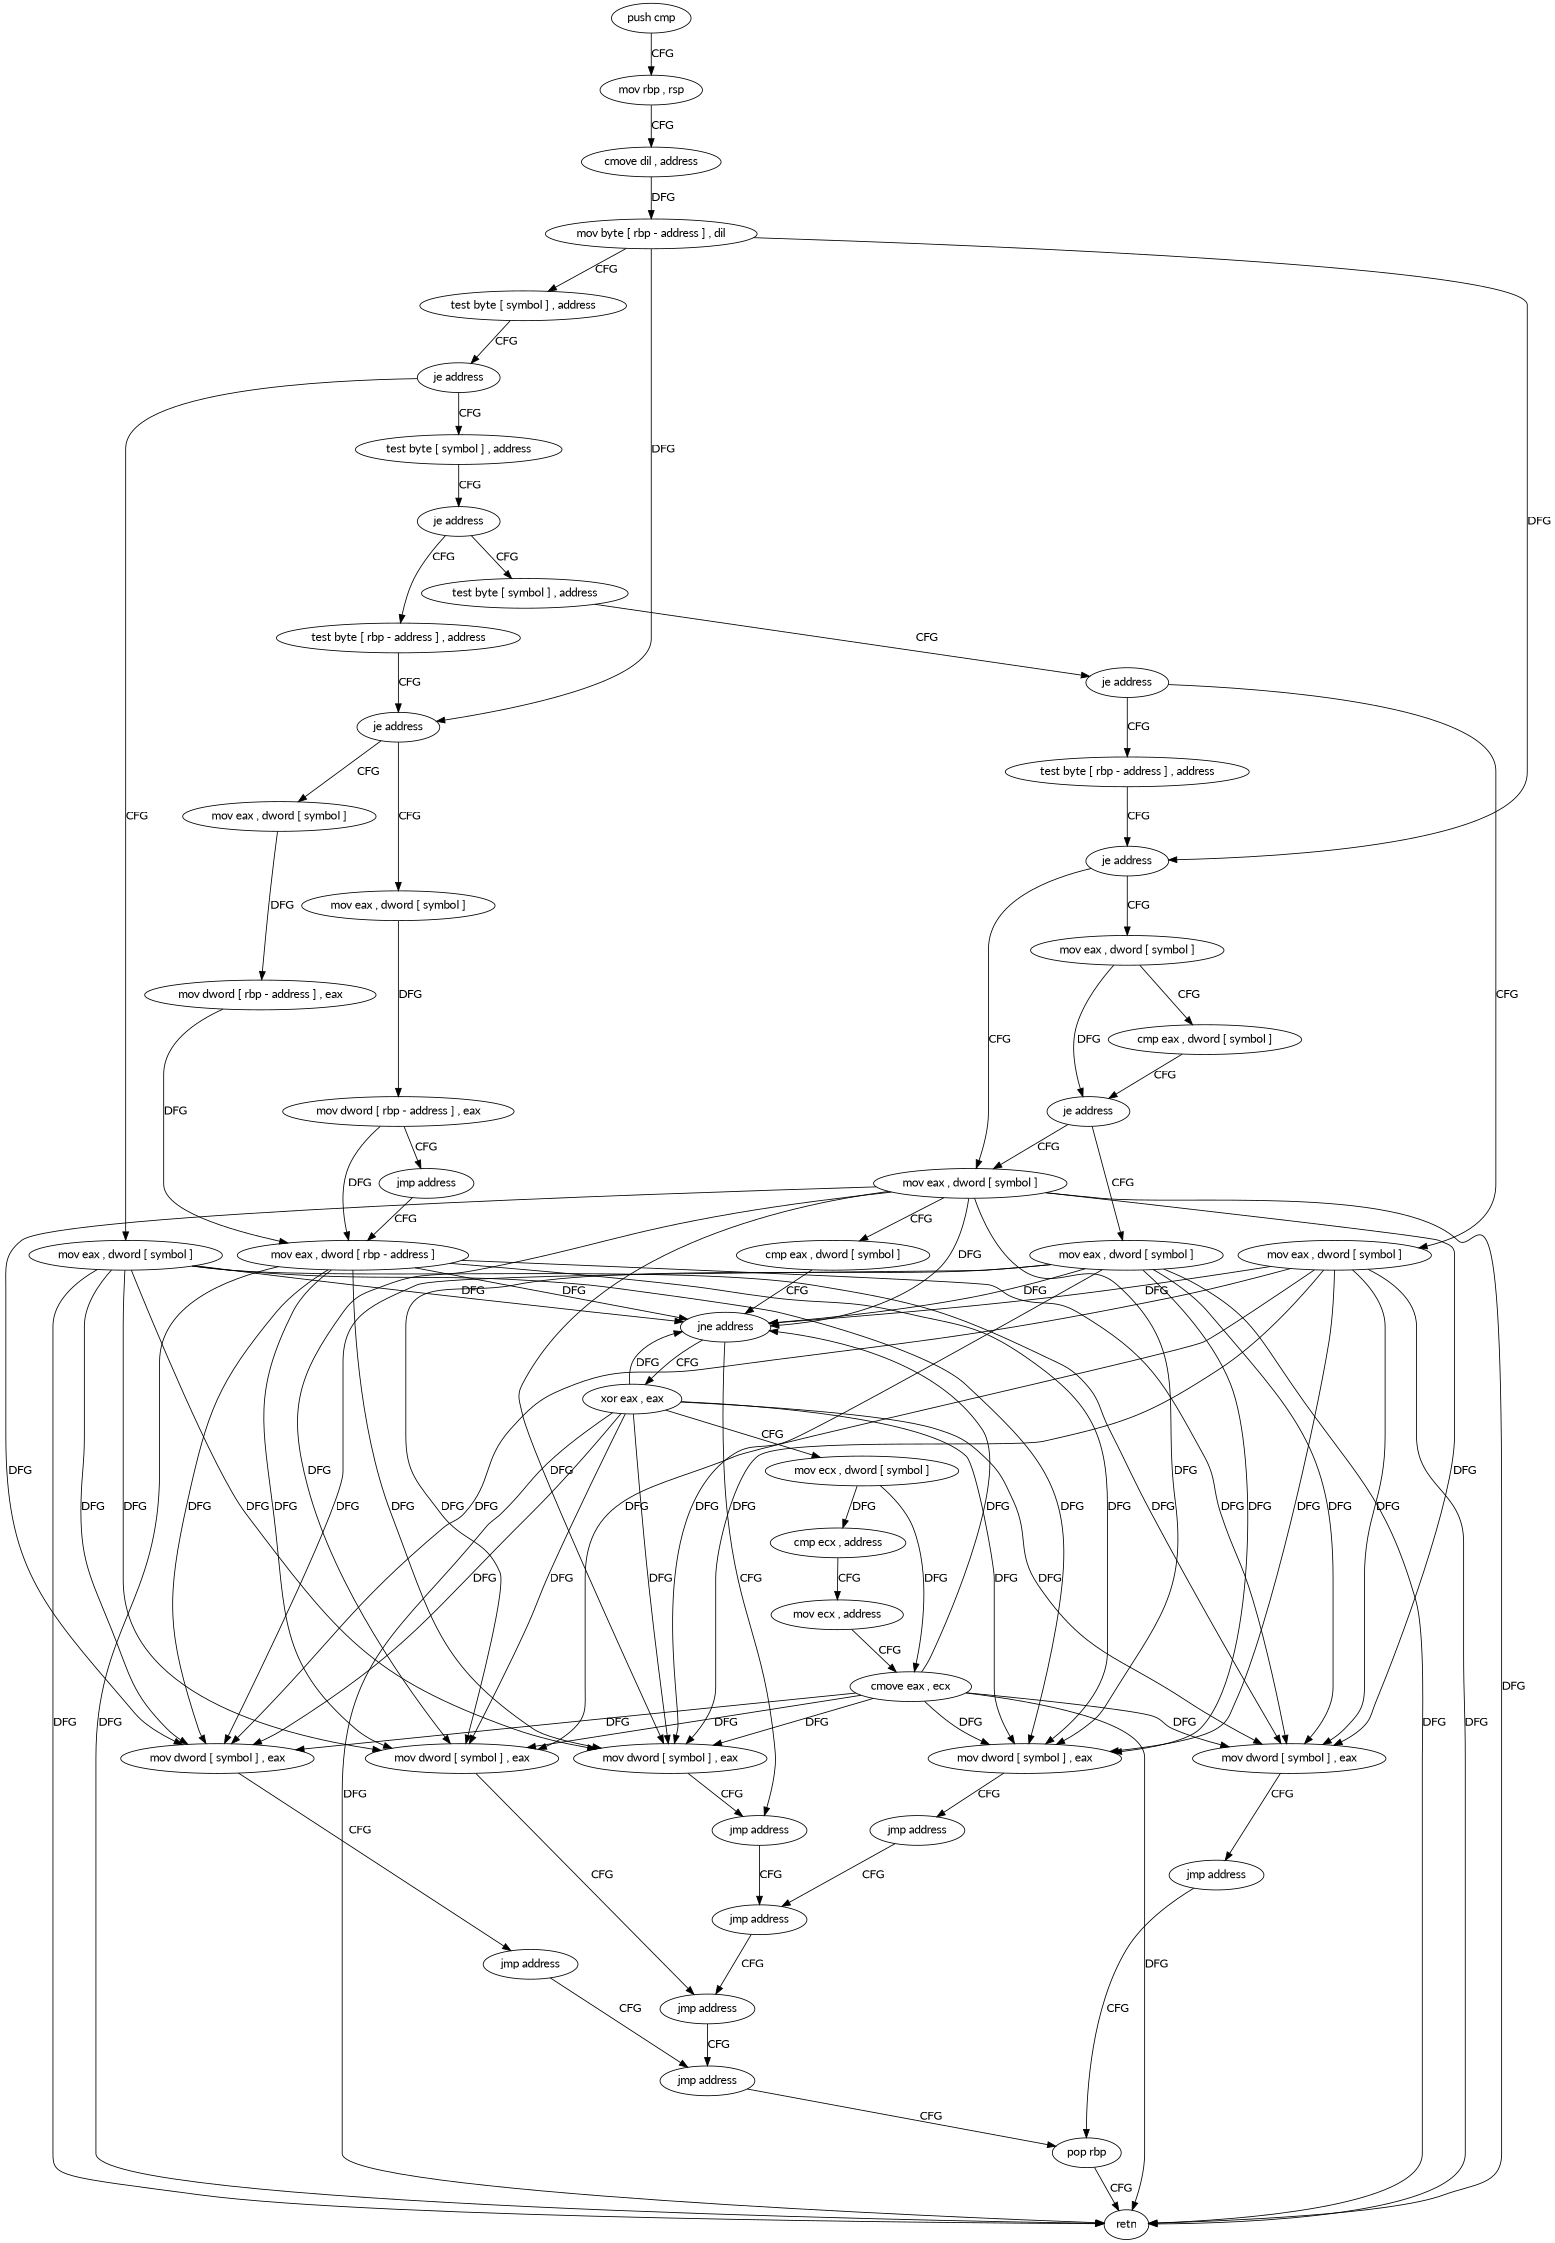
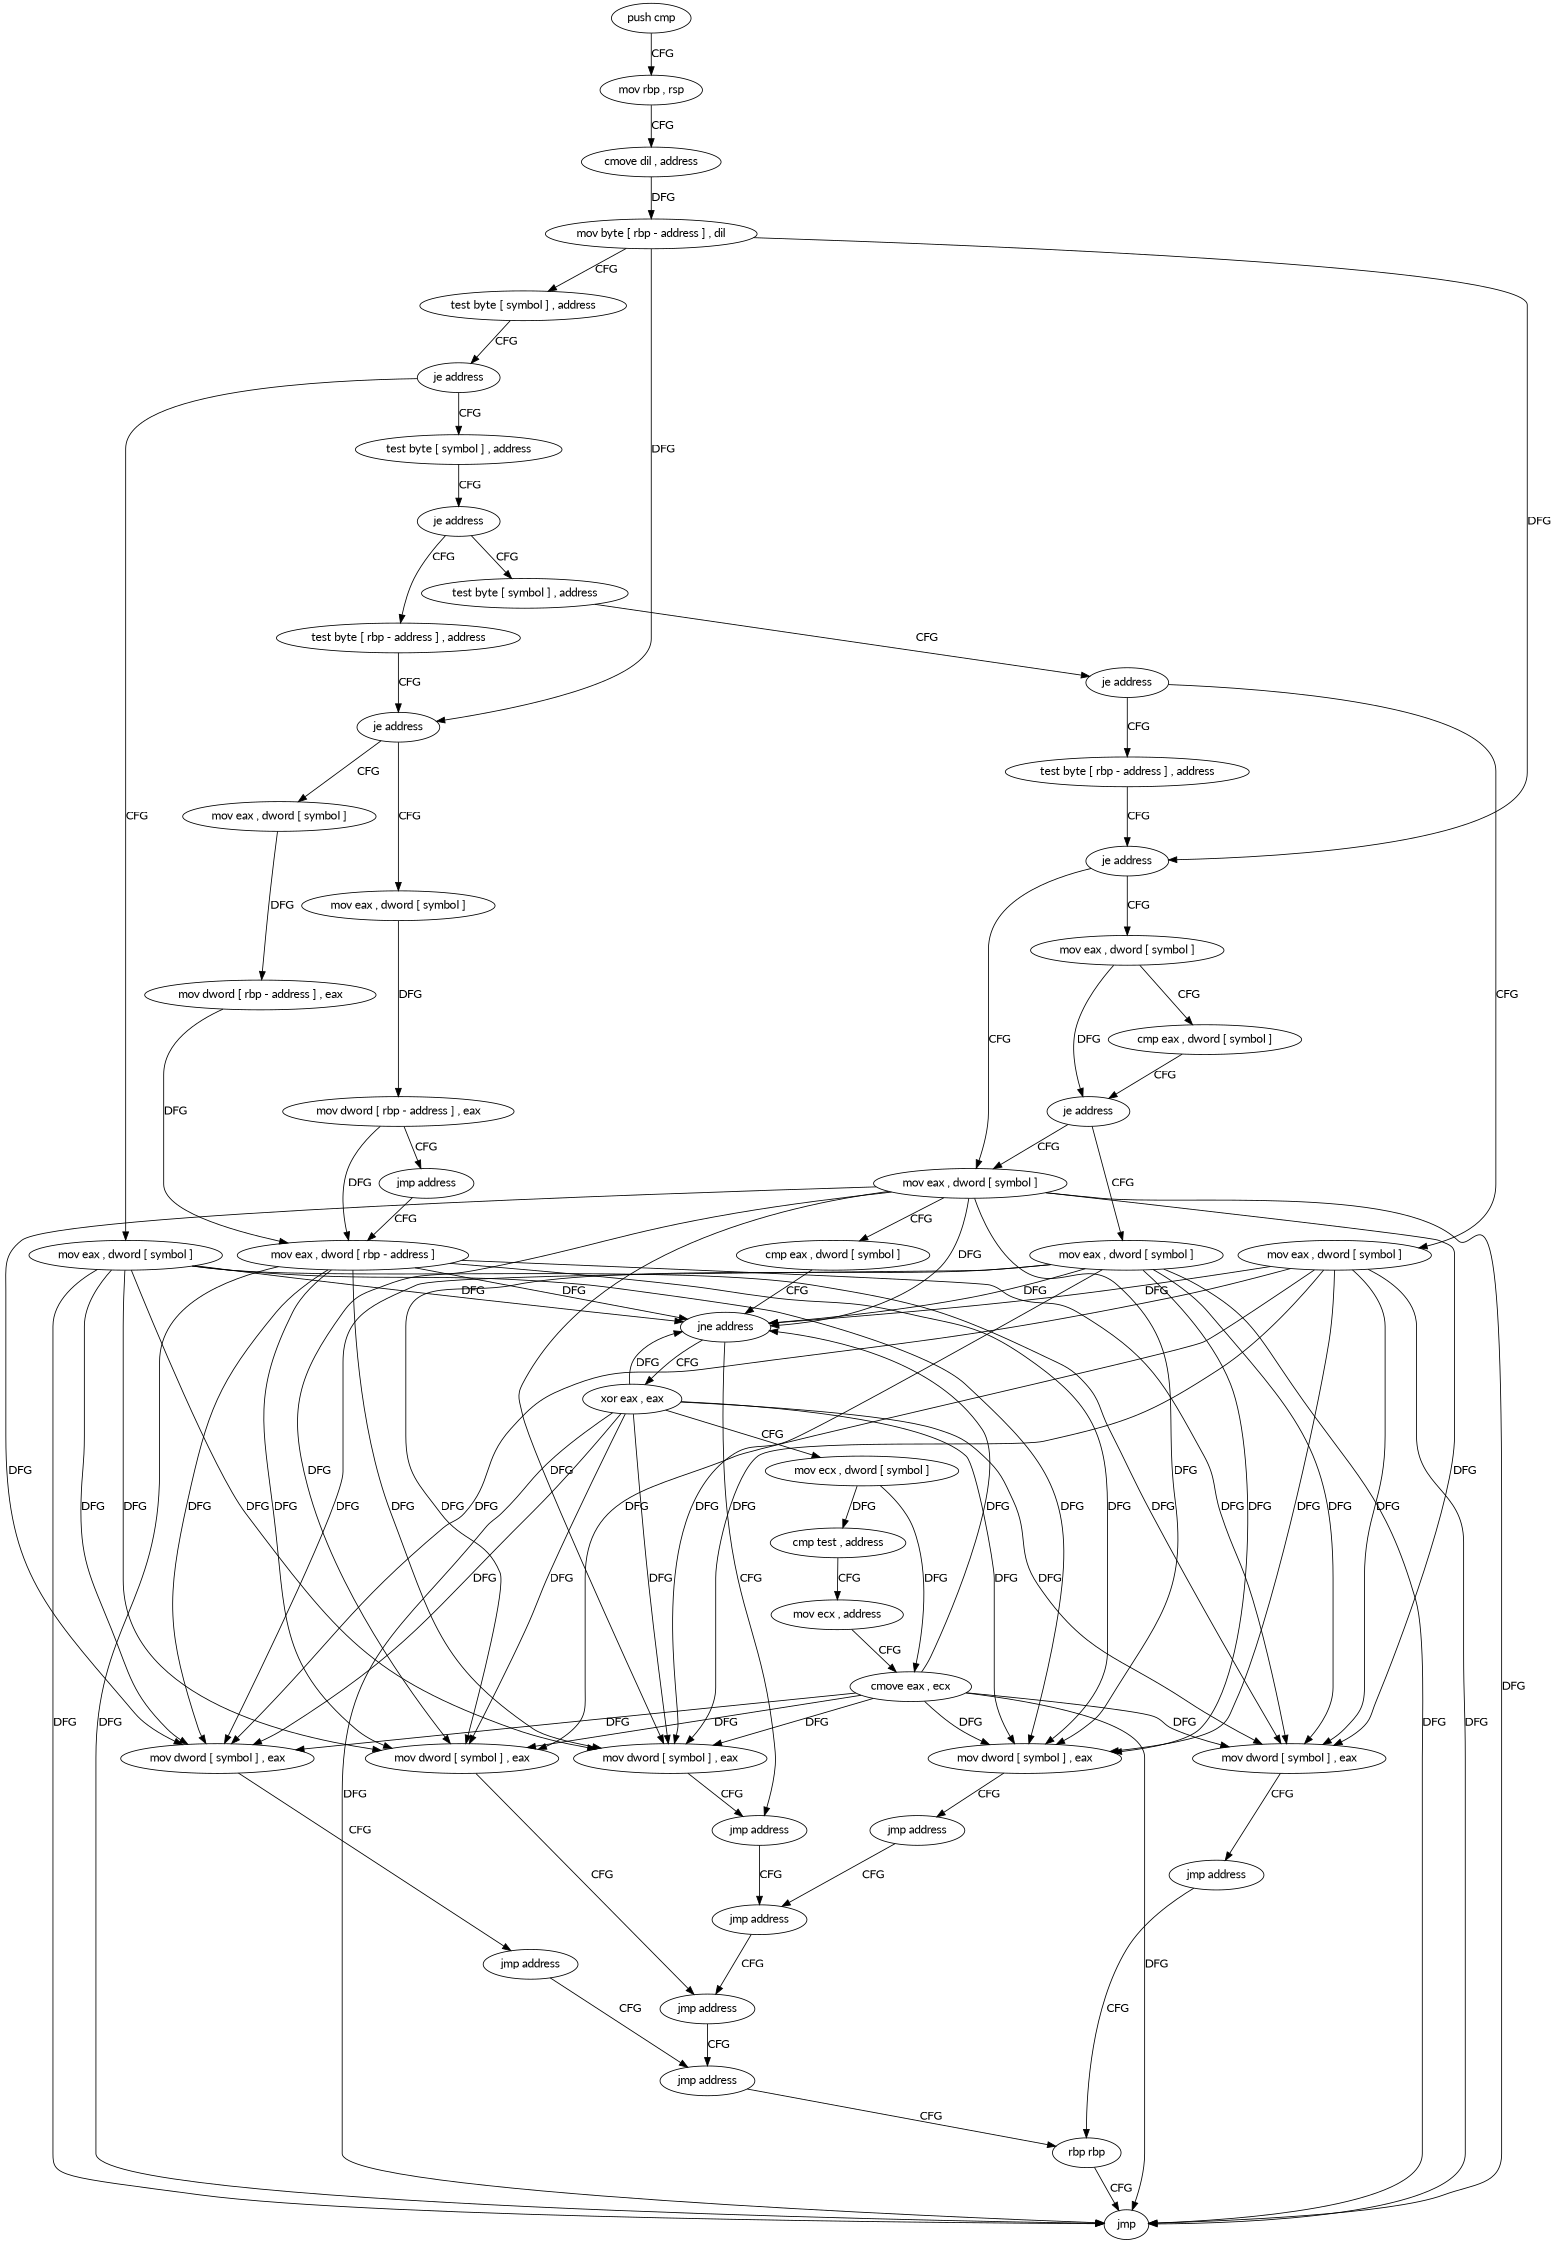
node "cmp ecx , address": label "cmp ecx , address" -> "cmp test , address"
node "pop rbp": label "pop rbp" -> "rbp rbp"
node "retn": label "retn" -> "jmp"
